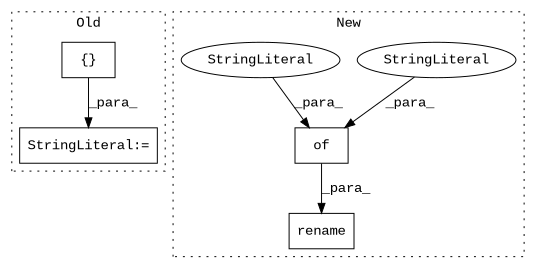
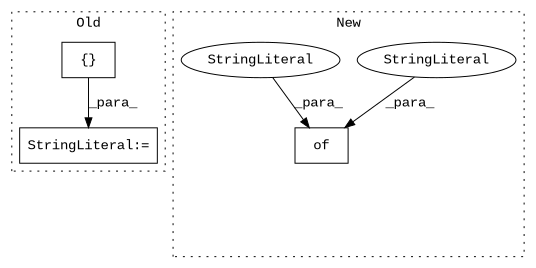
node "rename": removed
